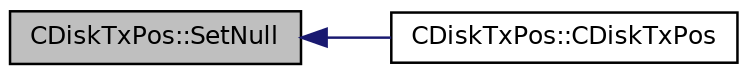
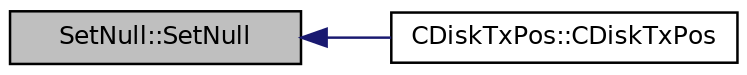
node "CDiskTxPos::SetNull": label "CDiskTxPos::SetNull" -> "SetNull::SetNull"
